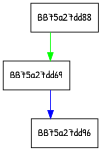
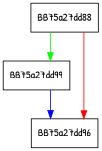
edge "BB75a27dd88" -> "BB75a27dd96": added
node "BB75a27dd69": label "BB75a27dd69" -> "BB75a27dd99"
